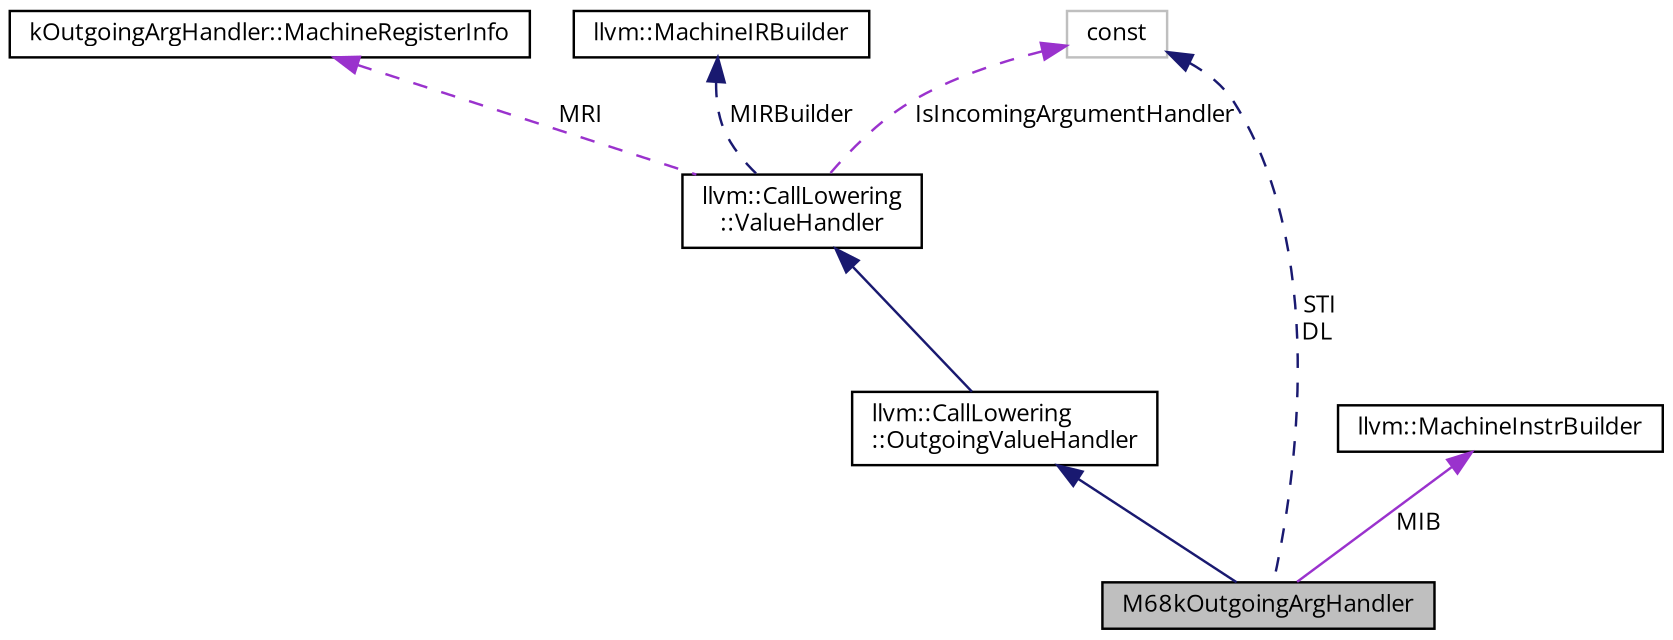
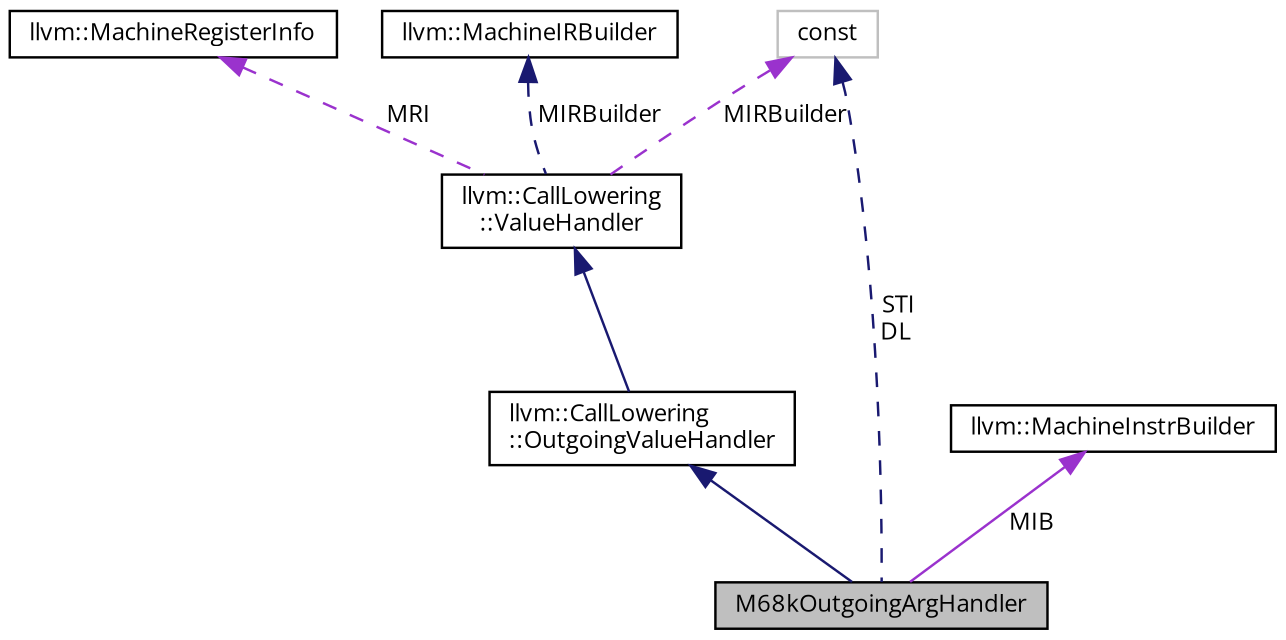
node "kOutgoingArgHandler::MachineRegisterInfo": label "kOutgoingArgHandler::MachineRegisterInfo" -> "llvm::MachineRegisterInfo"
edge "llvm::CallLowering ::ValueHandler" -> "const": label " IsIncomingArgumentHandler" -> " MIRBuilder"
